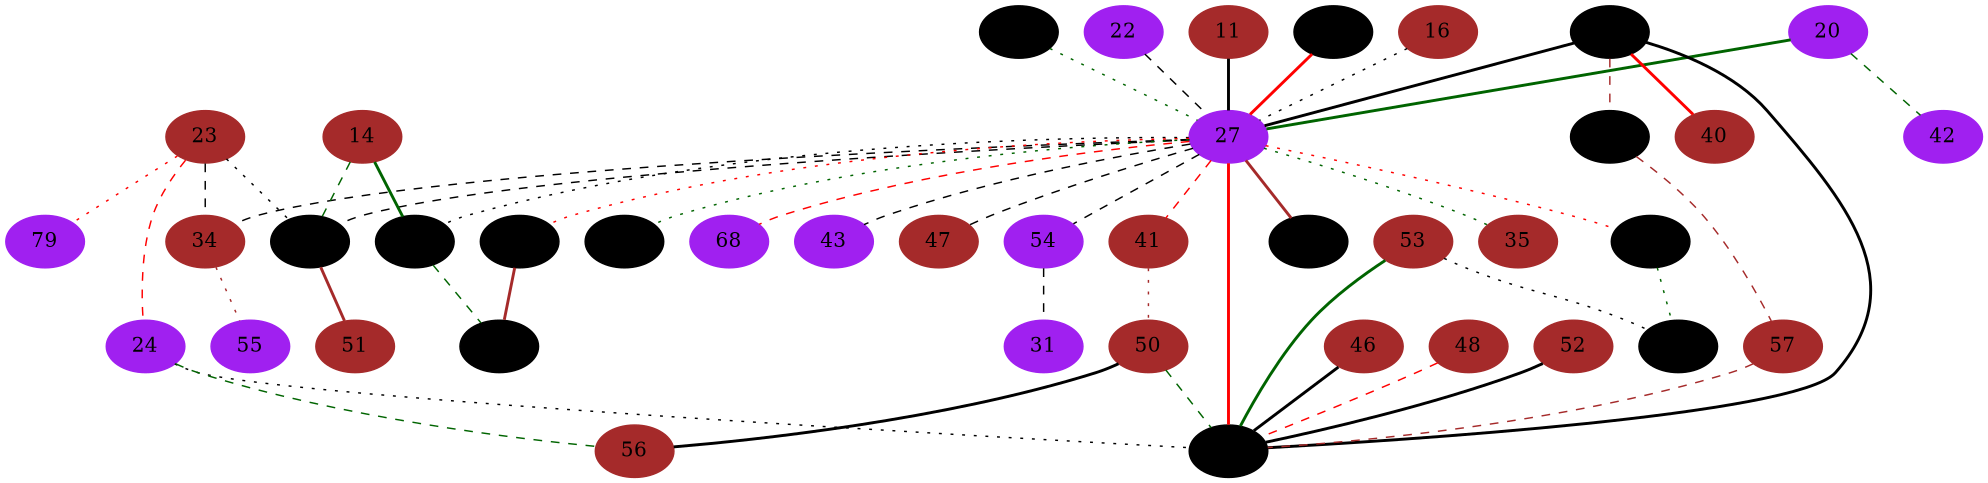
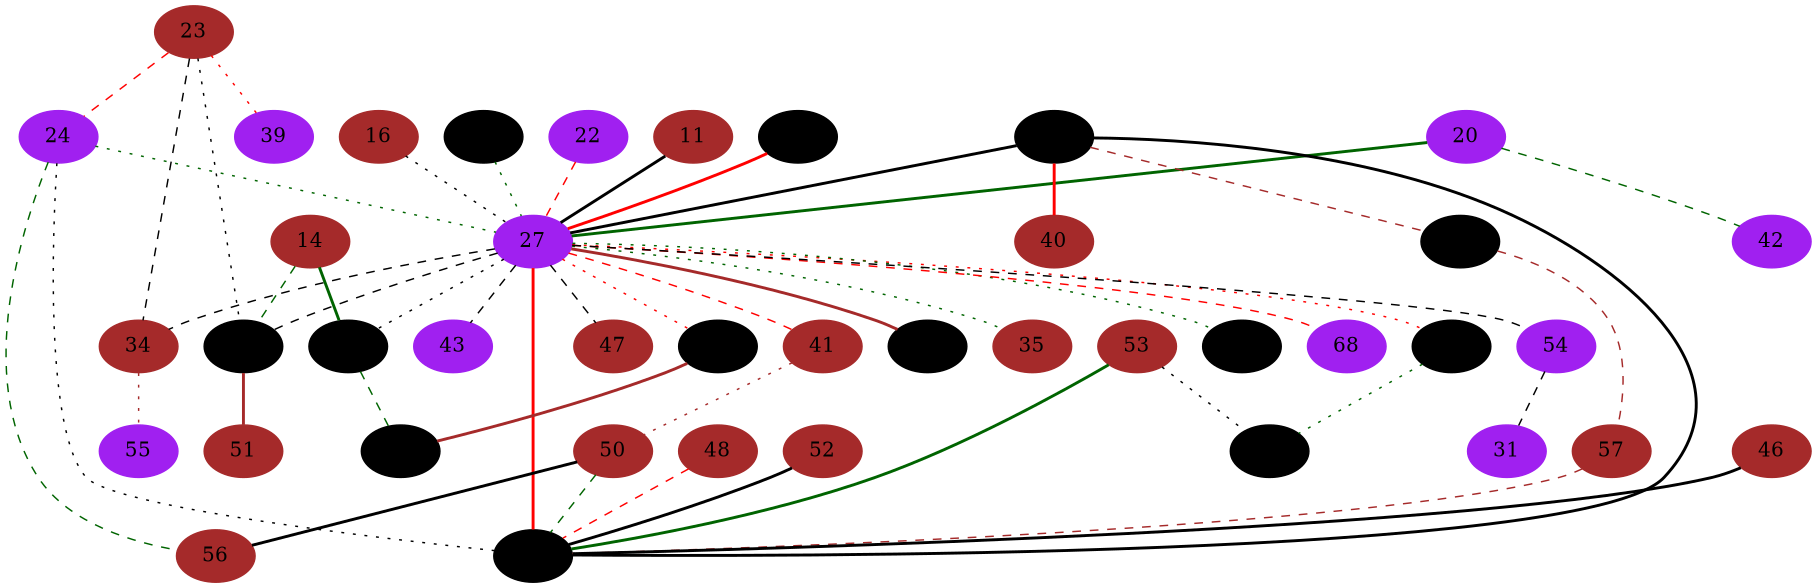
edge "22" -- "27": color black -> red
edge "24" -- "27": added
node "79": label "79" -> "39"
